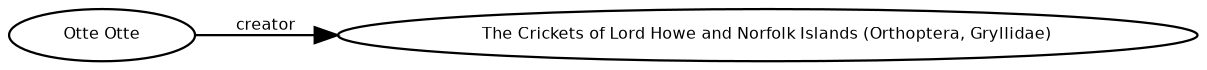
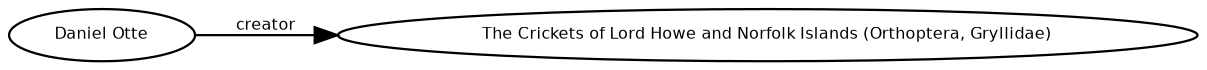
node "Otte Otte": label "Otte Otte" -> "Daniel Otte"
